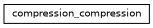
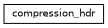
node "compression_compression": label "compression_compression" -> "compression_hdr"
